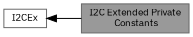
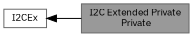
node "I2C Extended Private Constants": label "I2C Extended Private Constants" -> "I2C Extended Private Private"
